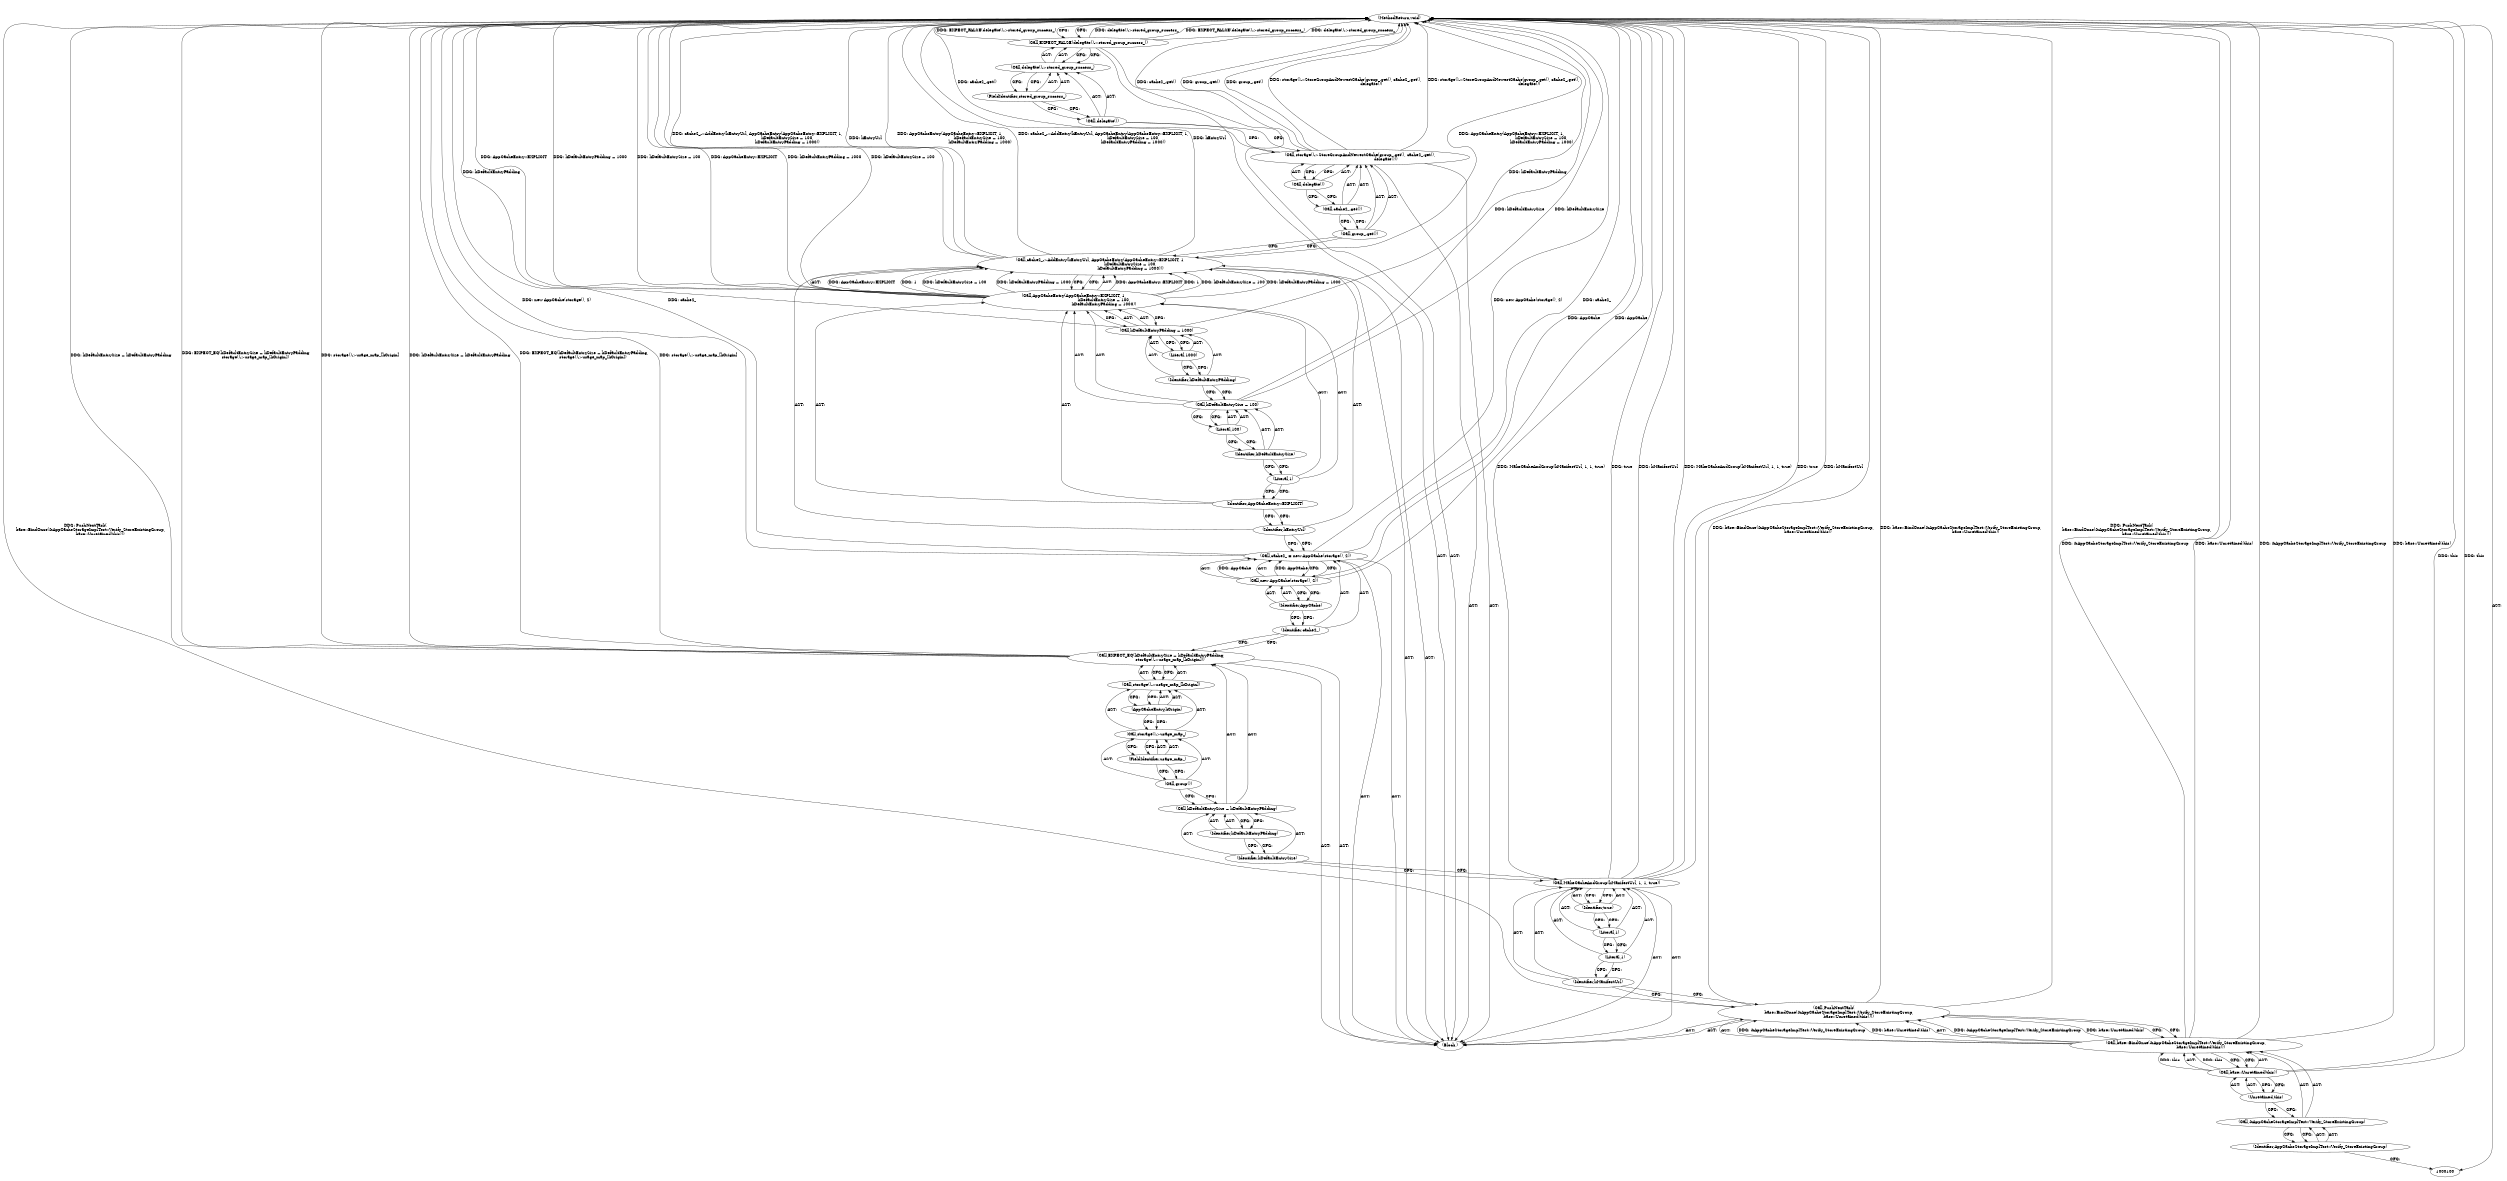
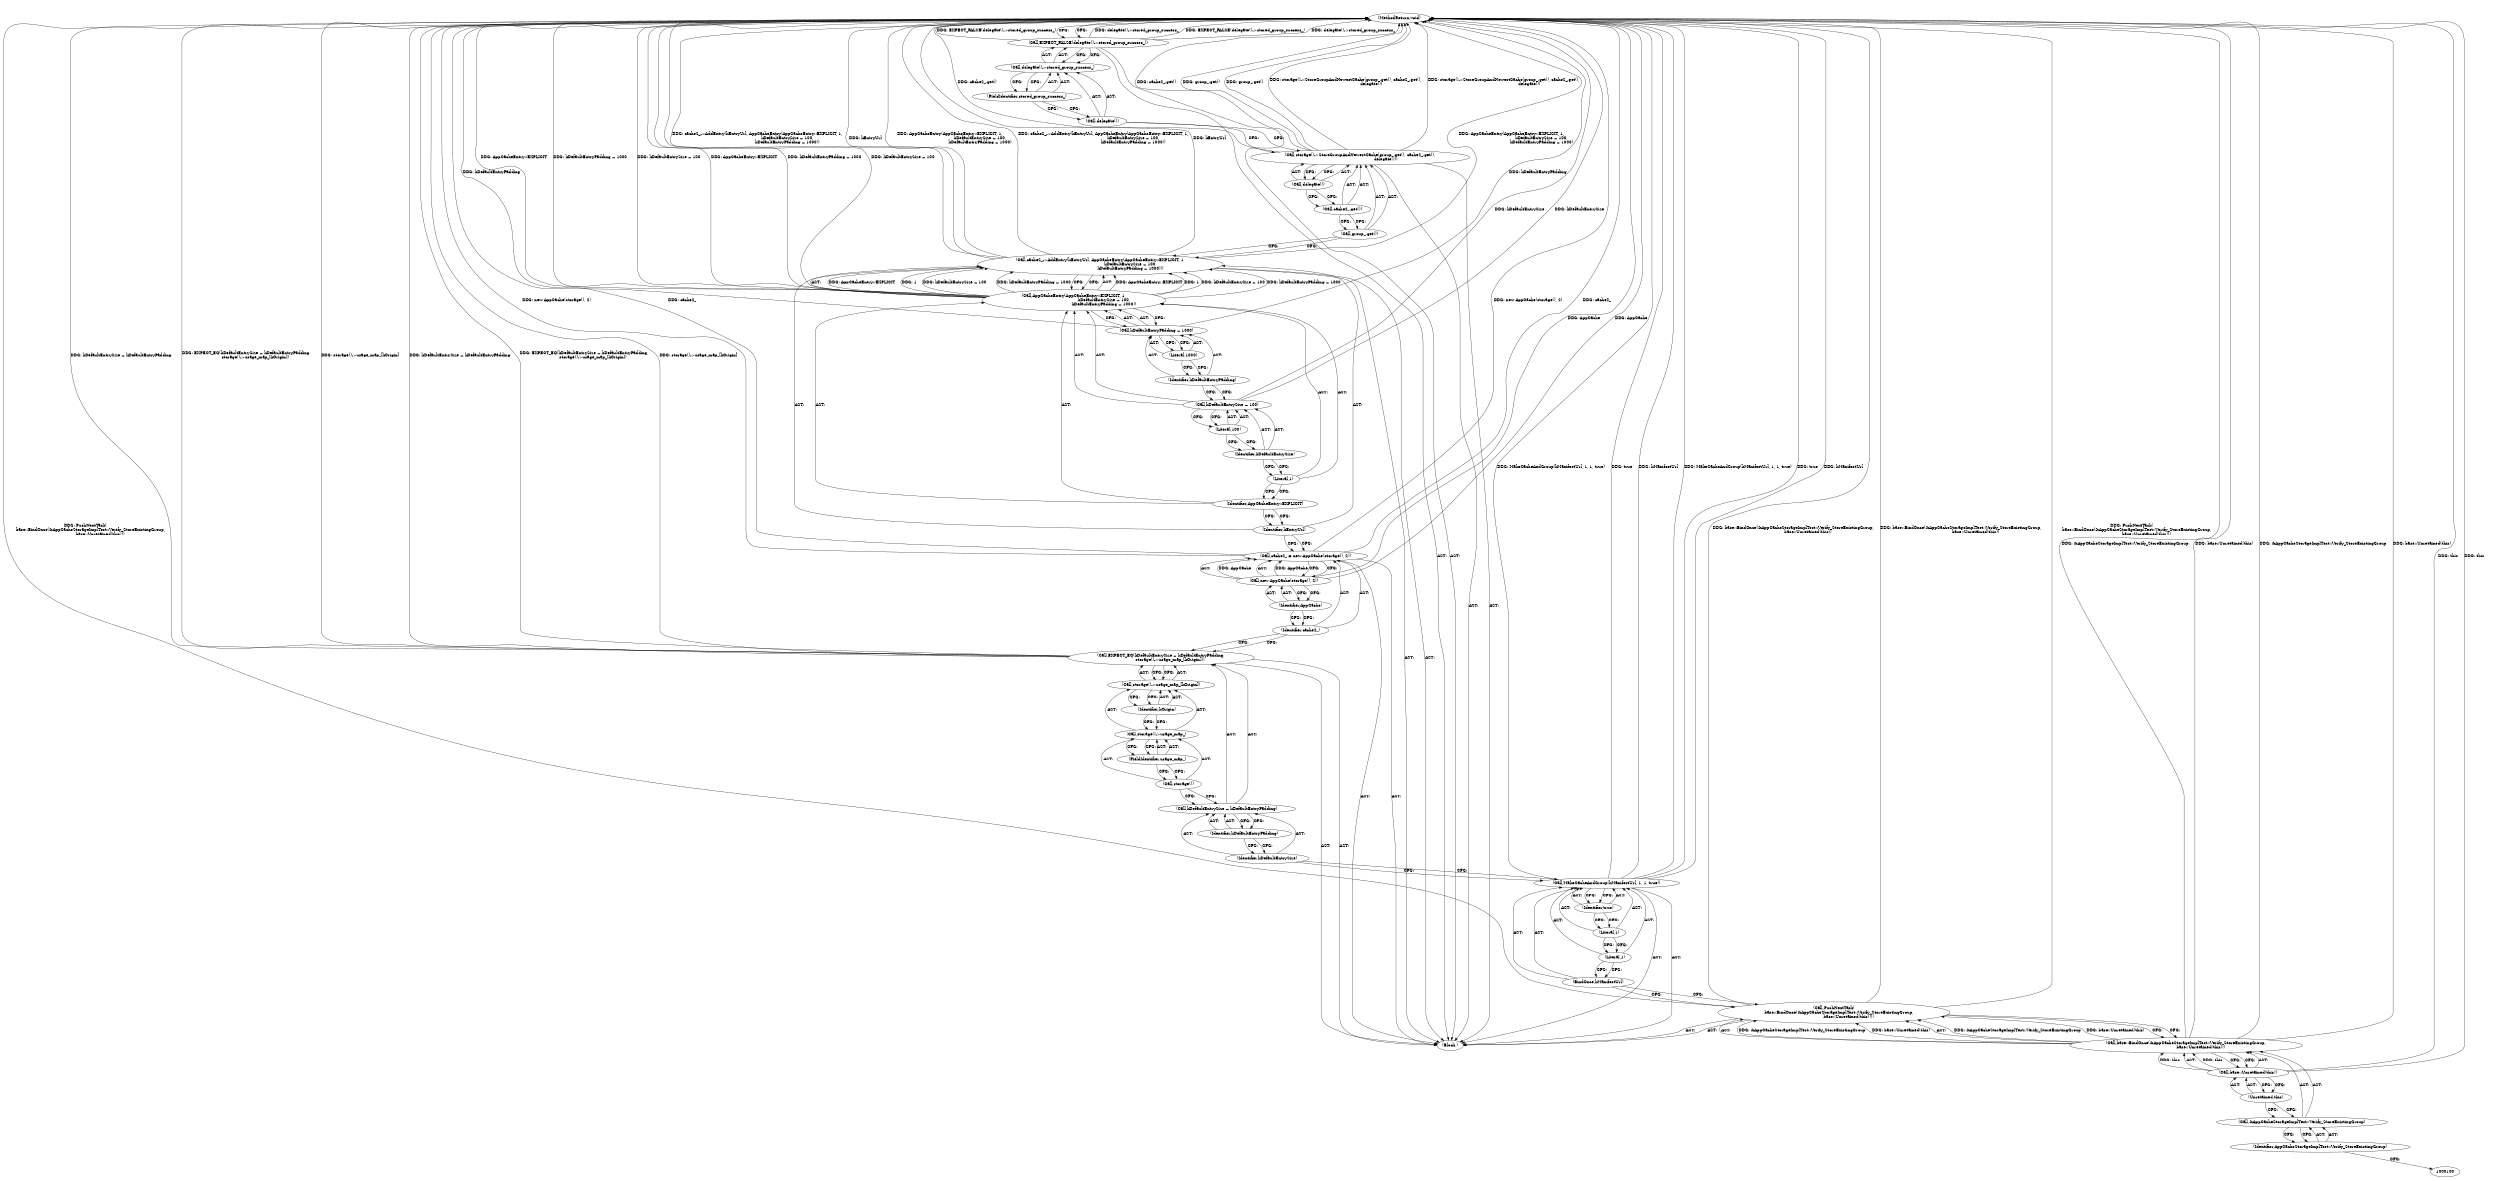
edge "(MethodReturn,void)" -> "1000100": removed, label "AST:"
node "(AppCacheEntry,kOrigin)": label "(AppCacheEntry,kOrigin)" -> "(Identifier,kOrigin)"
node "(Call,group())": label "(Call,group())" -> "(Call,storage())"
node "(Identifier,kManifestUrl)": label "(Identifier,kManifestUrl)" -> "(BindOnce,kManifestUrl)"
